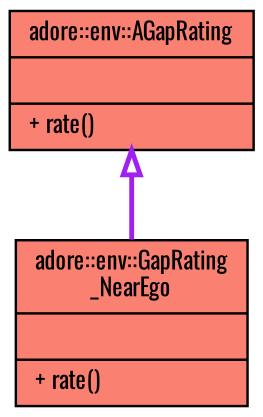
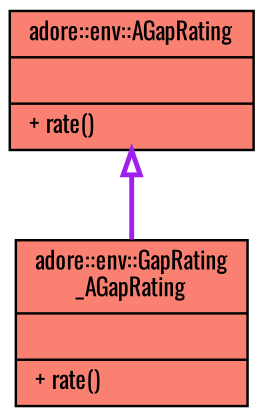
node "adore::env::GapRating": text "_NearEgo" -> "_AGapRating"
